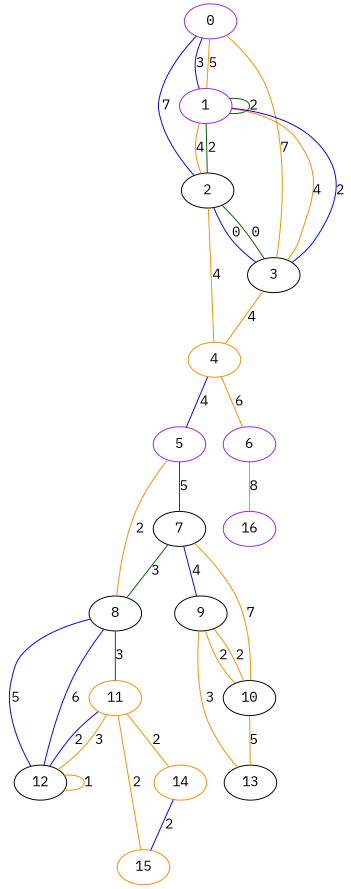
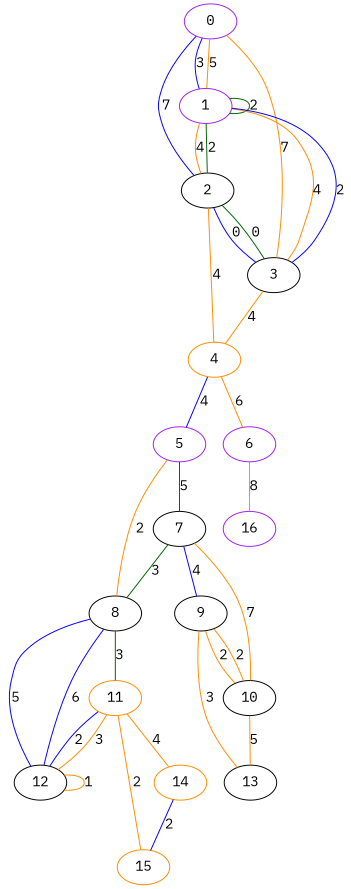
edge "11" -- "14": label "2" -> "4"
